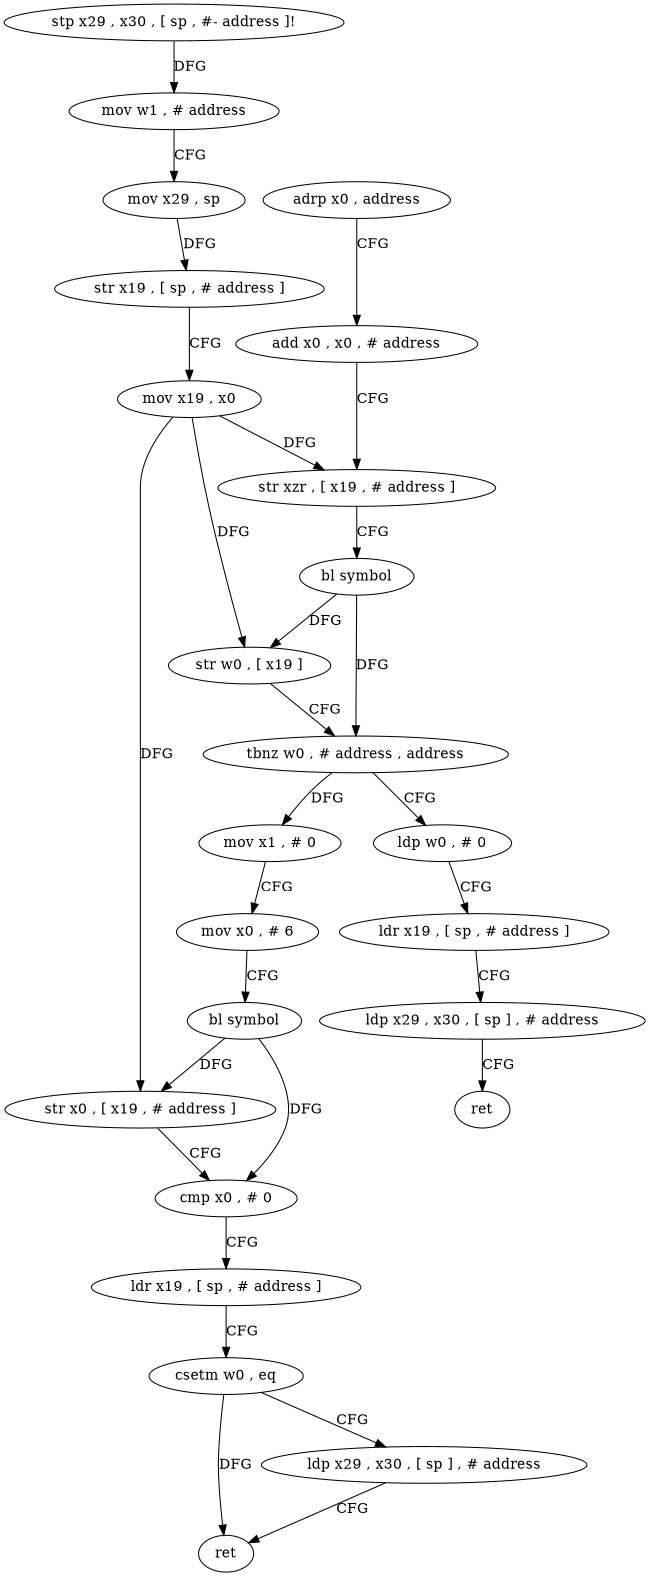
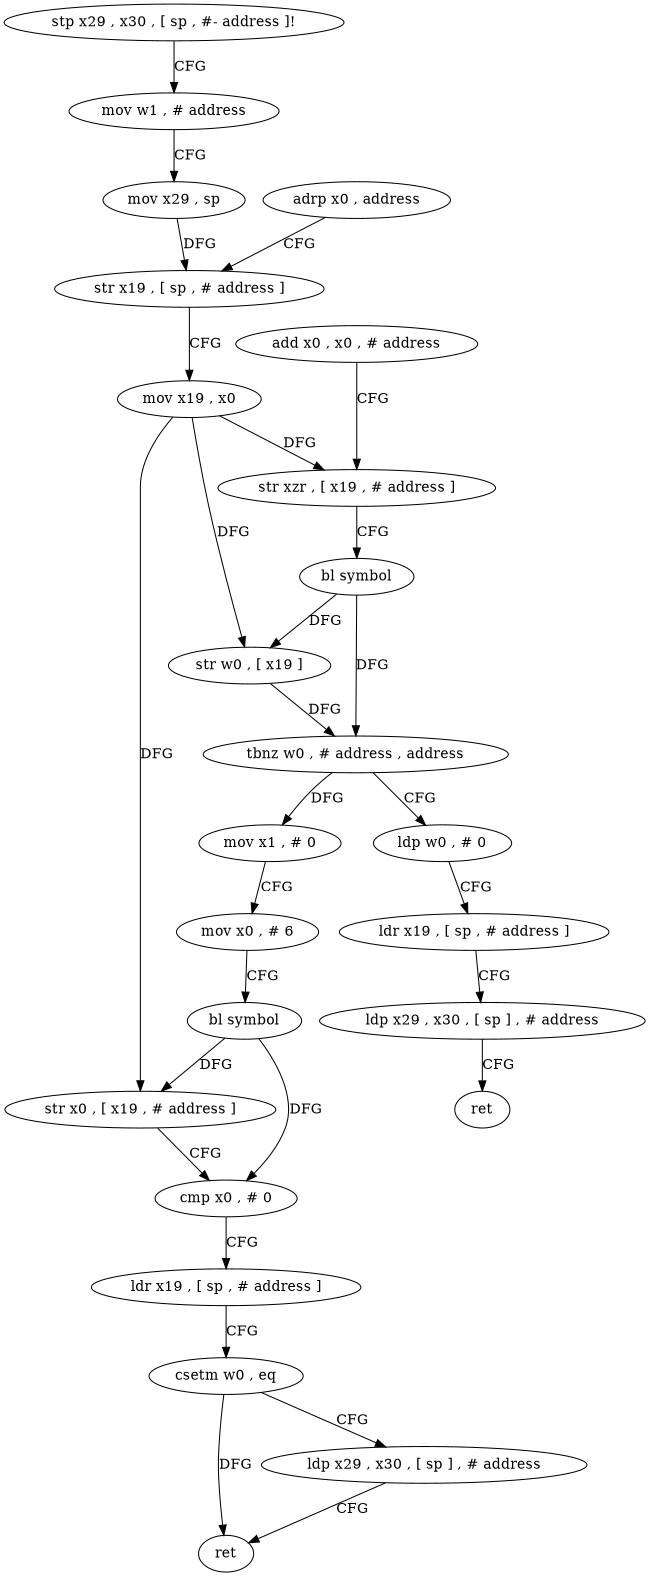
edge "stp x29 , x30 , [ sp , #- address ]!" -> "mov w1 , # address": label "DFG" -> "CFG"
edge "adrp x0 , address" -> "add x0 , x0 , # address": now "adrp x0 , address" -> "str x19 , [ sp , # address ]"
edge "str w0 , [ x19 ]" -> "tbnz w0 , # address , address": label "CFG" -> "DFG"
